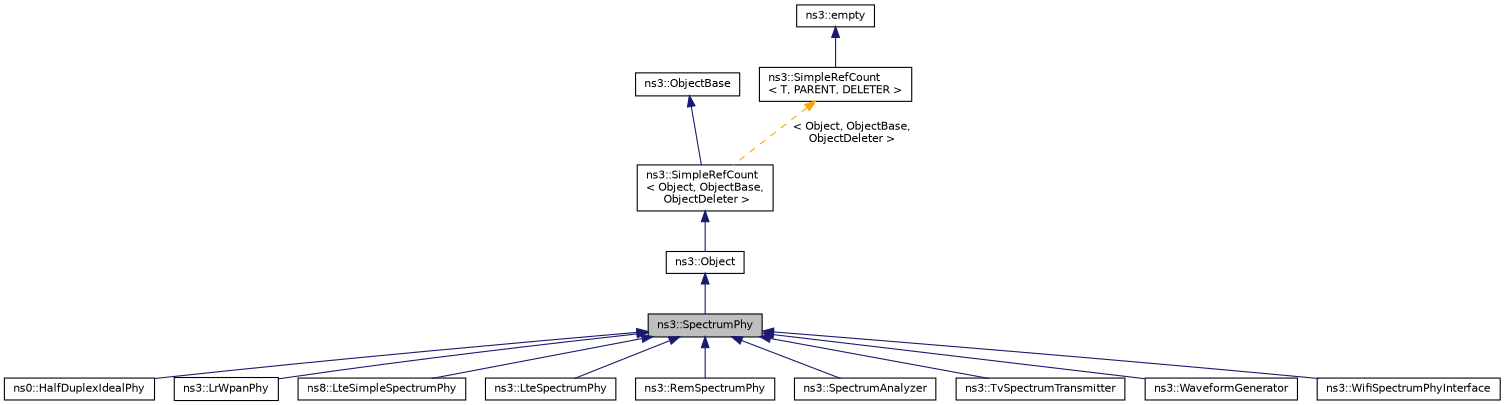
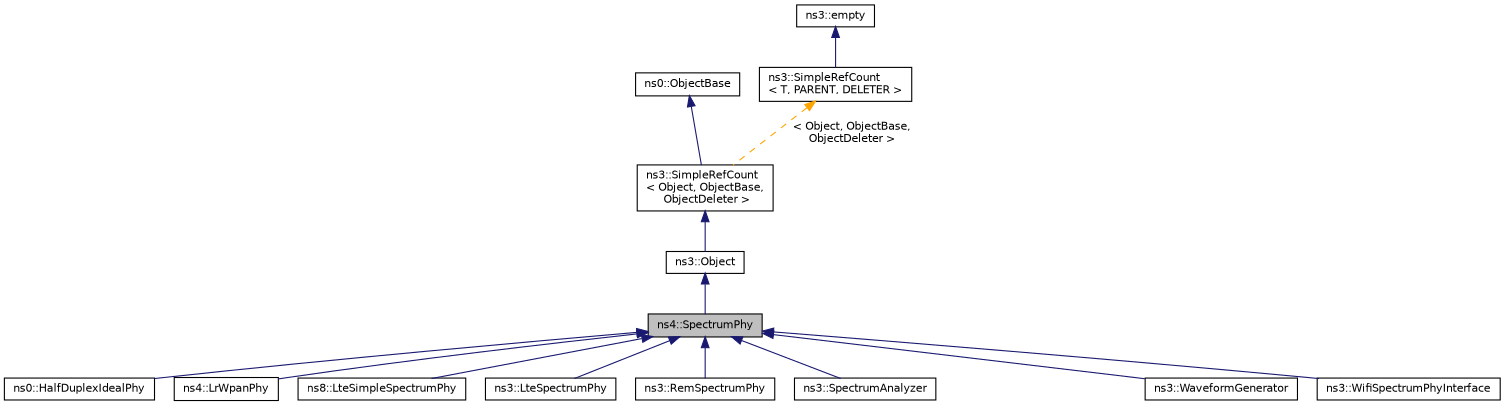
node "ns3::ObjectBase": label "ns3::ObjectBase" -> "ns0::ObjectBase"
node "ns3::SpectrumPhy": label "ns3::SpectrumPhy" -> "ns4::SpectrumPhy"
node "ns3::LrWpanPhy": label "ns3::LrWpanPhy" -> "ns4::LrWpanPhy"
node "ns3::TvSpectrumTransmitter": removed
